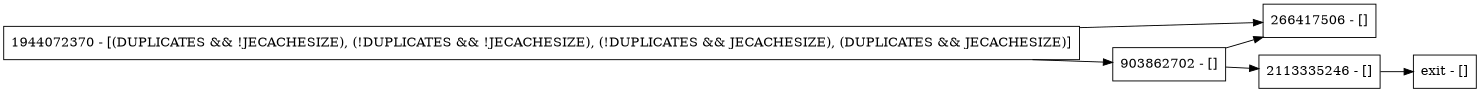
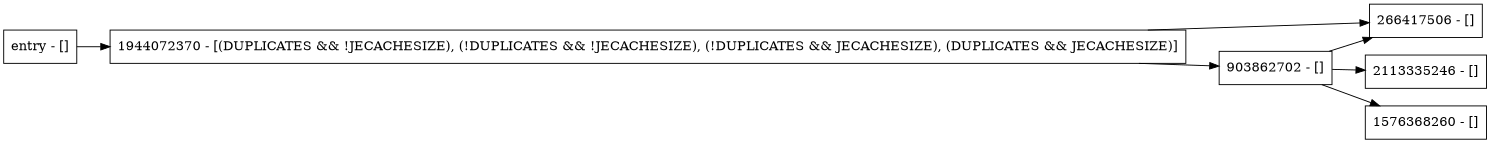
node "entry - []": added
node "exit - []": removed
node "1576368260 - []": added
